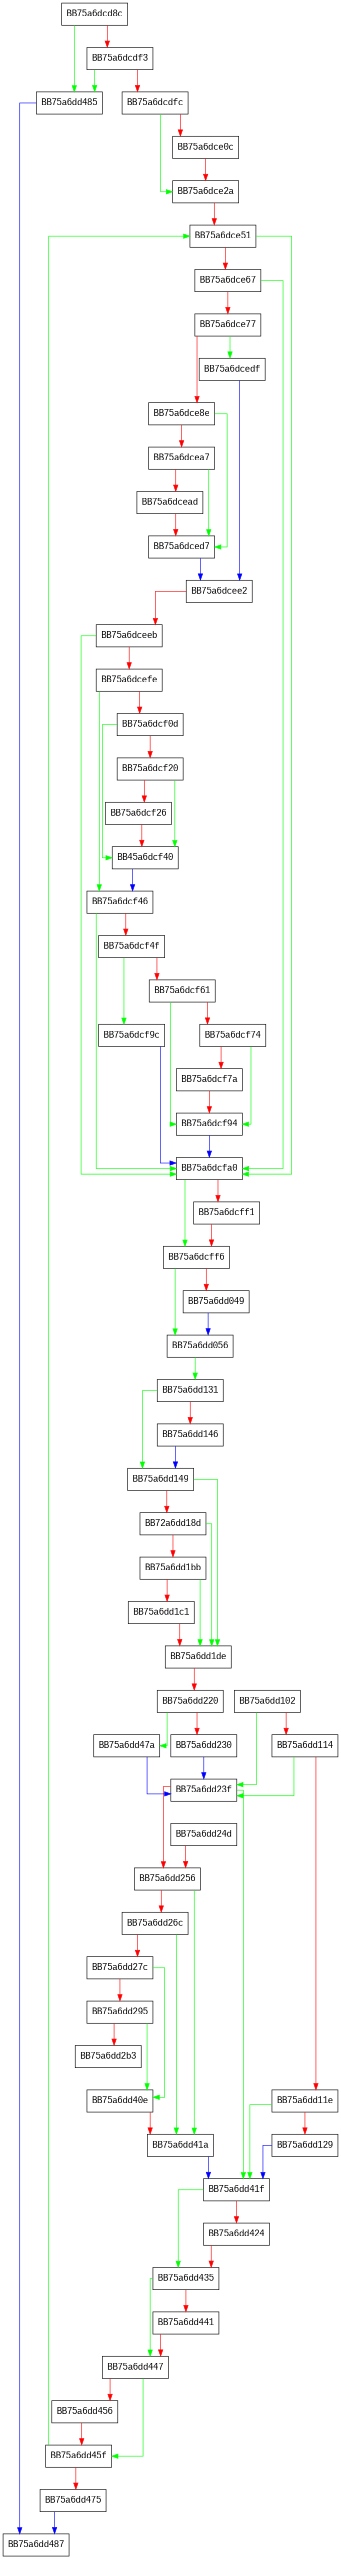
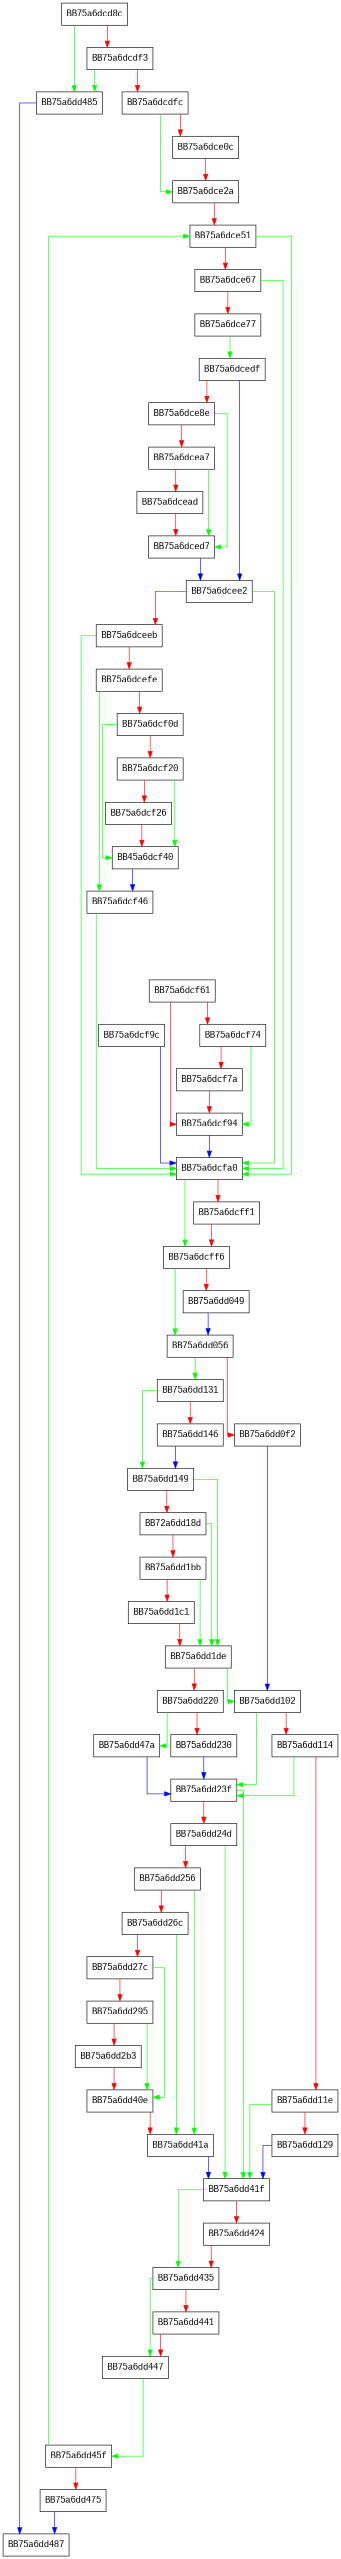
edge "BB75a6dce77" -> "BB75a6dce8e": now "BB75a6dcedf" -> "BB75a6dce8e"
edge "BB75a6dcee2" -> "BB75a6dcfa0": added
node "BB75a6dcf4f": removed
edge "BB75a6dcf61" -> "BB75a6dcf94": color green -> red
node "BB75a6dd0f2": added
edge "BB75a6dd1de" -> "BB75a6dd102": added
edge "BB75a6dd23f" -> "BB75a6dd256": now "BB75a6dd23f" -> "BB75a6dd24d"
edge "BB75a6dd24d" -> "BB75a6dd41f": added
edge "BB75a6dd2b3" -> "BB75a6dd40e": added
node "BB75a6dd456": removed
